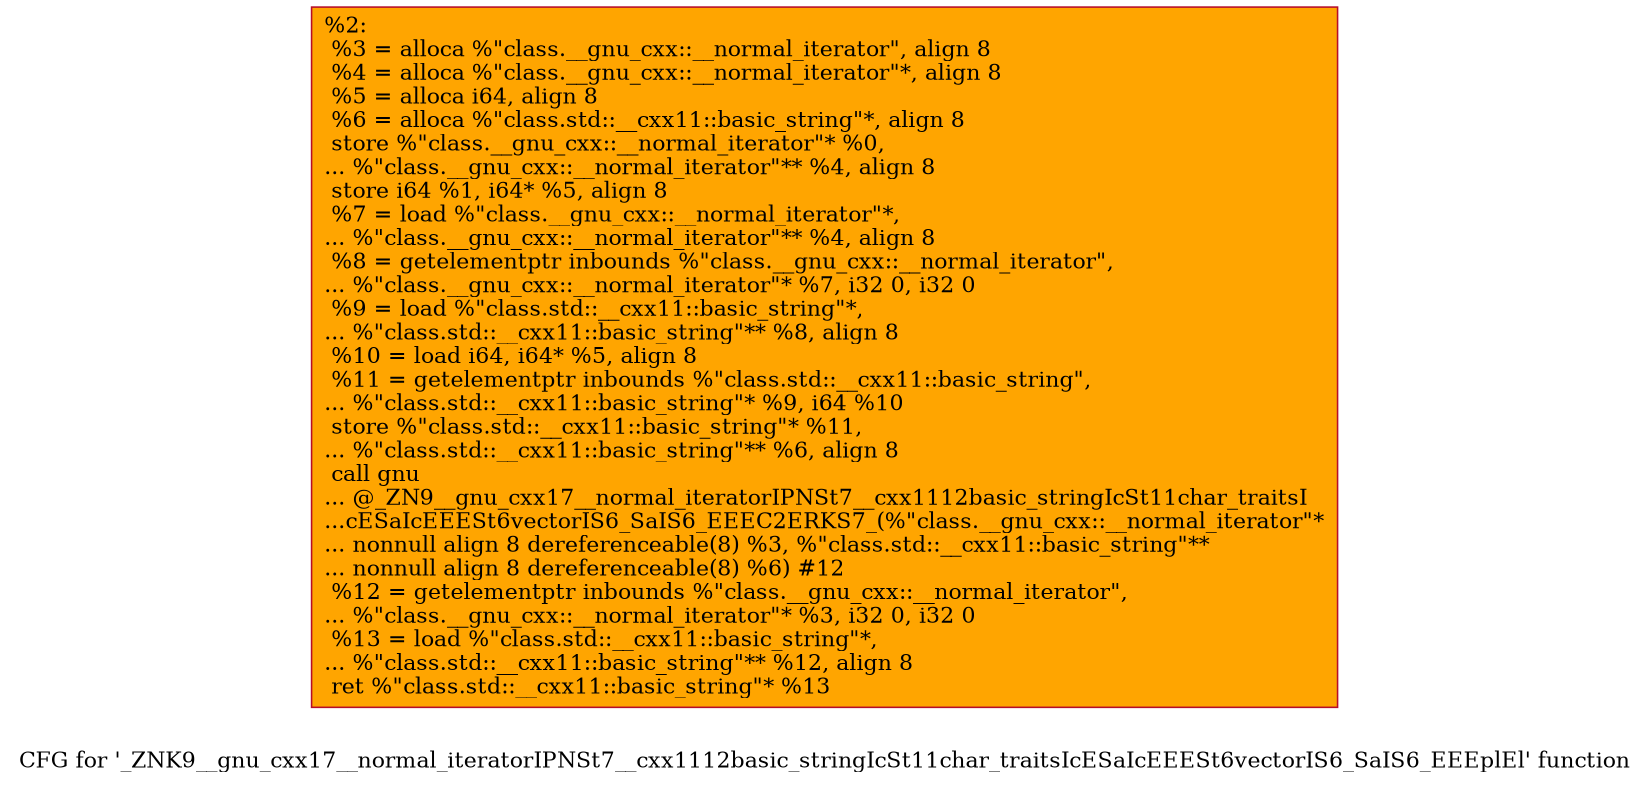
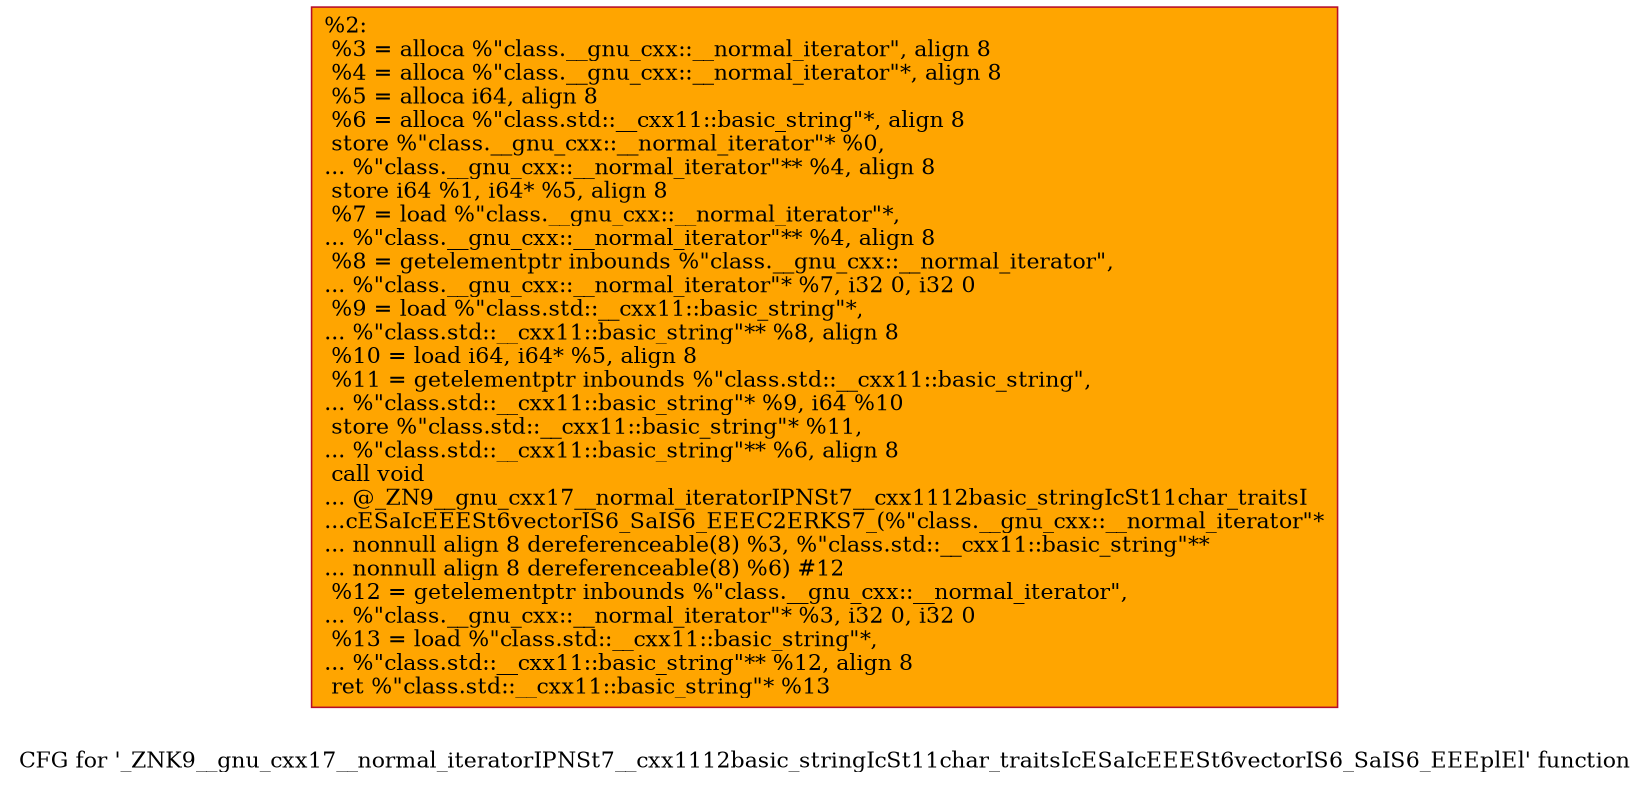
node "%2:": text "call gnu" -> "call void"
